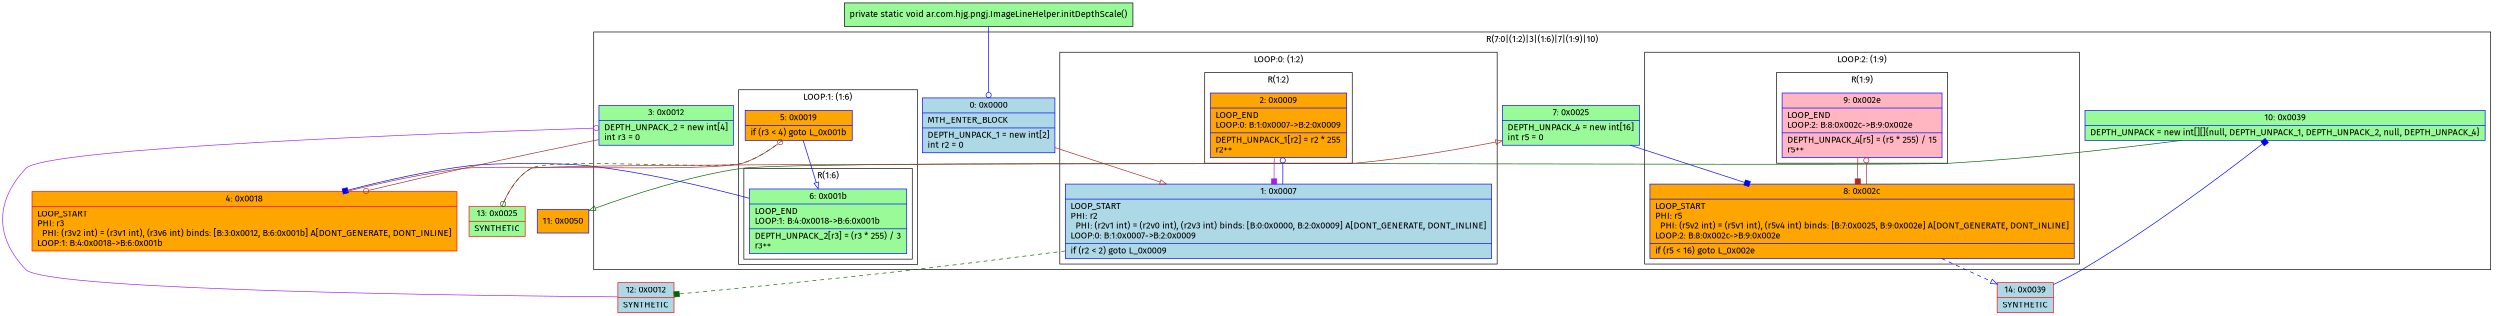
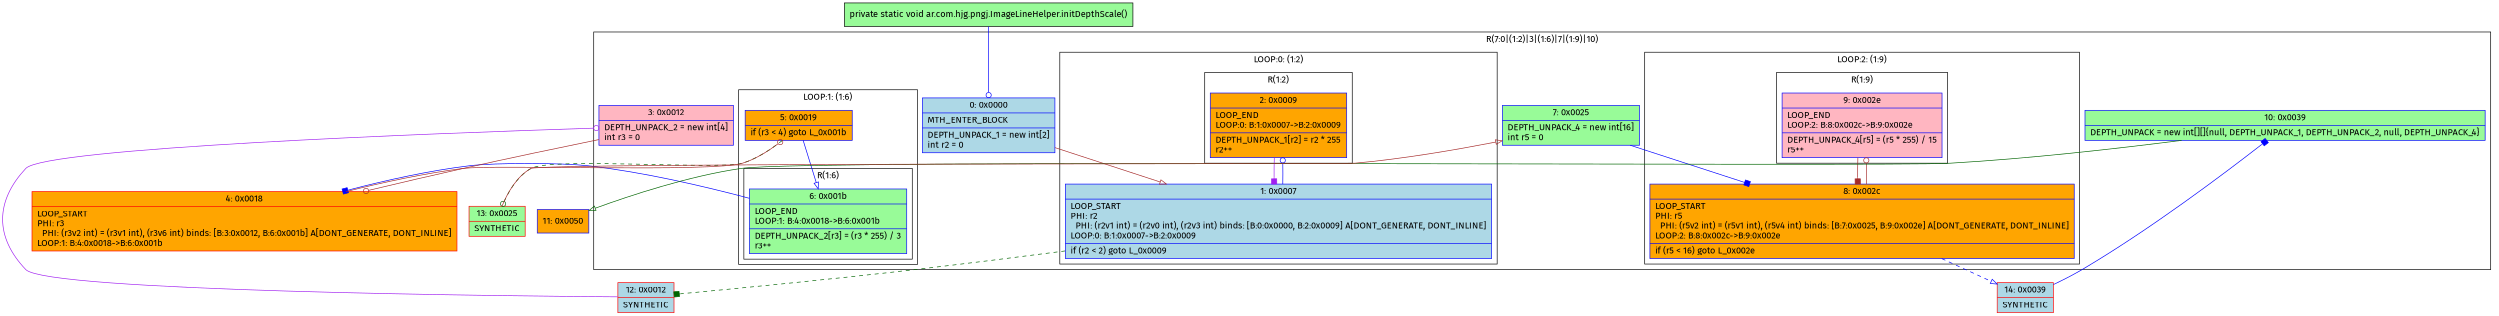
node "3: 0x0012": fillcolor palegreen -> lightpink
